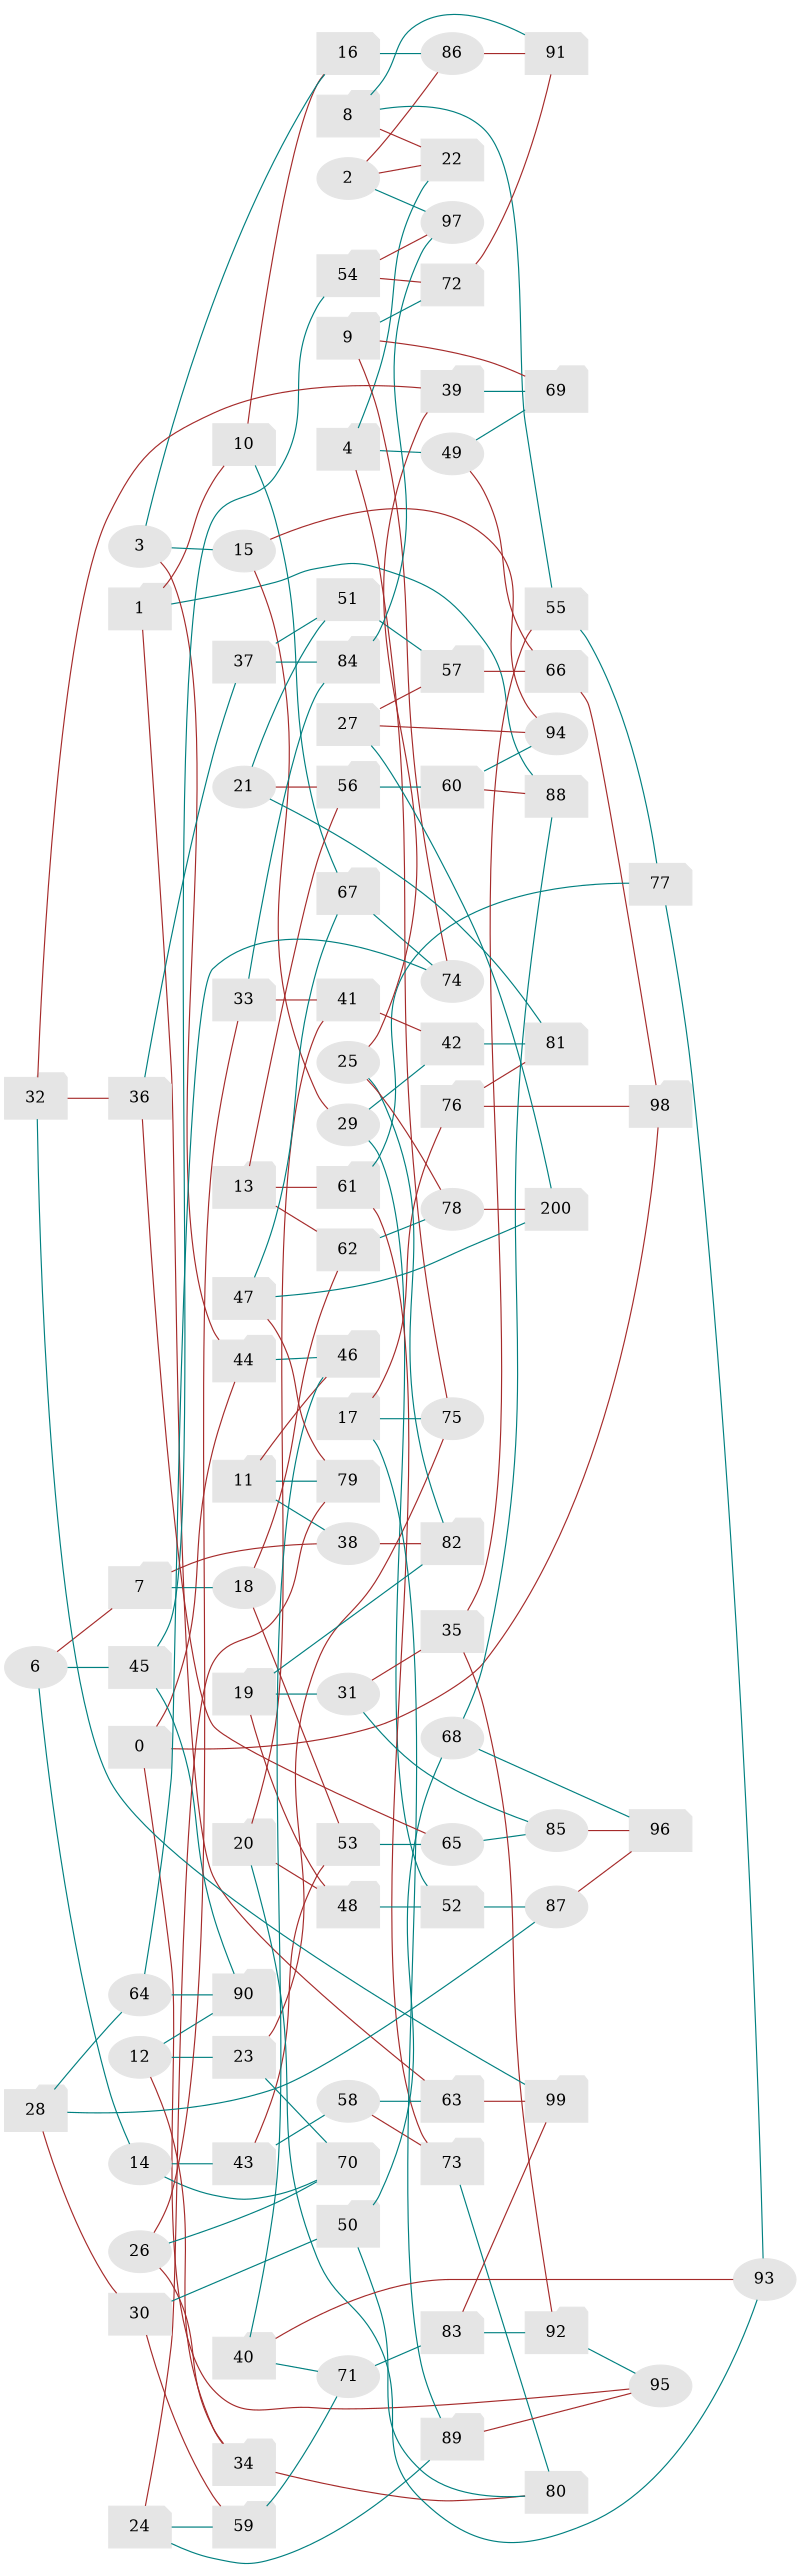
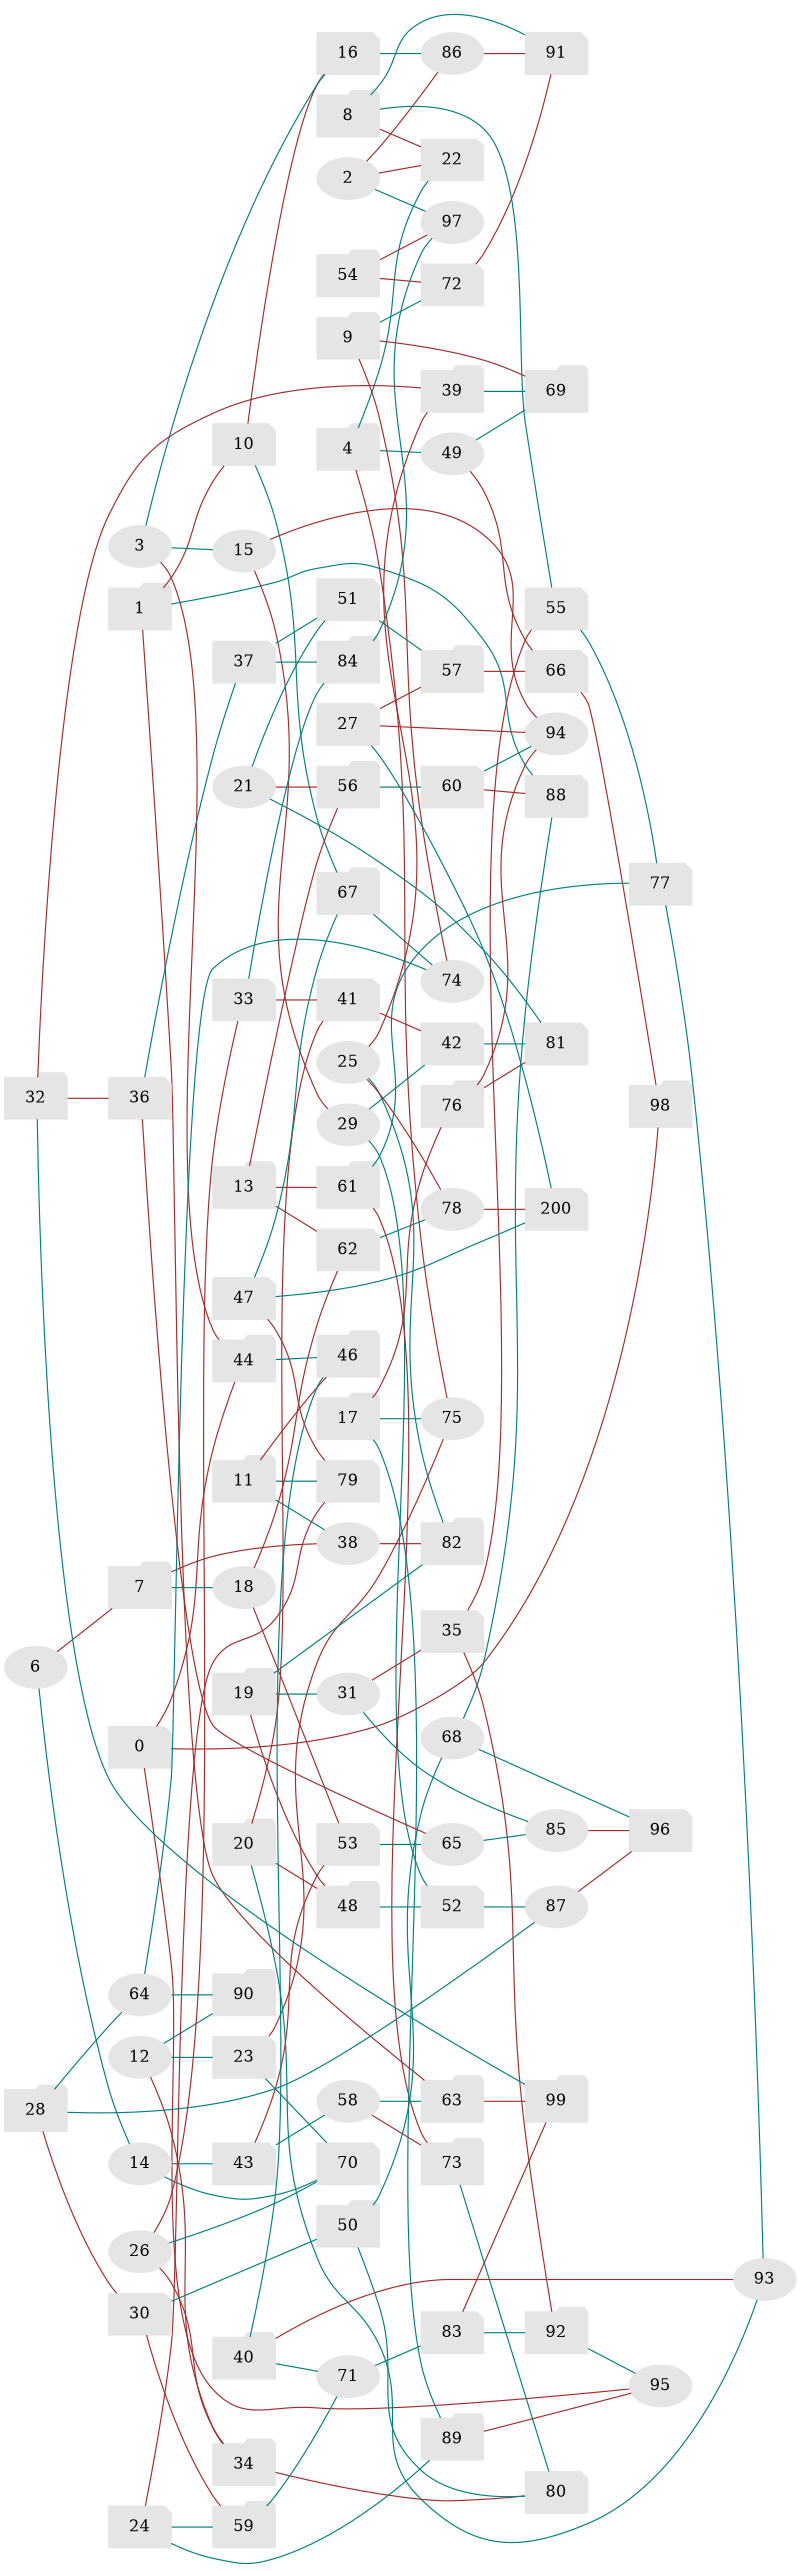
edge "76" -- "98": now "76" -- "94"
node "45": removed
